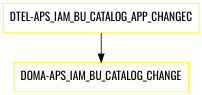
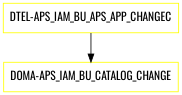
node "DTEL-APS_IAM_BU_CATALOG_APP_CHANGEC": label "DTEL-APS_IAM_BU_CATALOG_APP_CHANGEC" -> "DTEL-APS_IAM_BU_APS_APP_CHANGEC"
